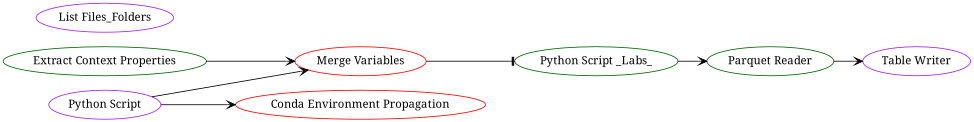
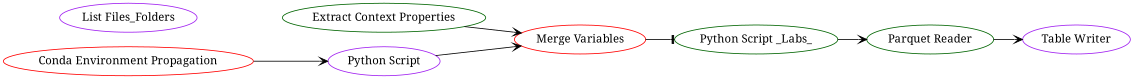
edge "Python Script" -> "Conda Environment Propagation": reversed
